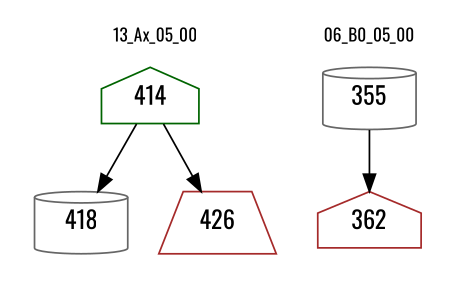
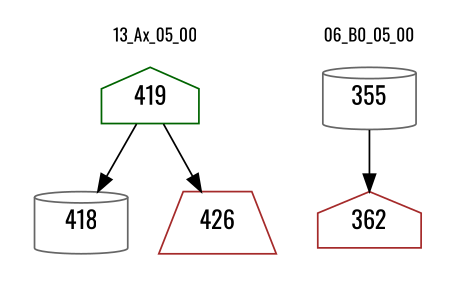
node "414": label "414" -> "419"
